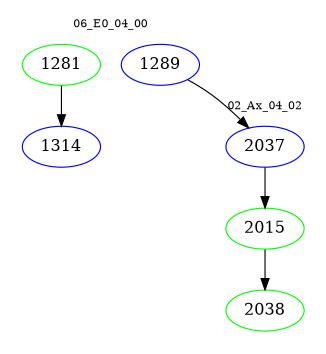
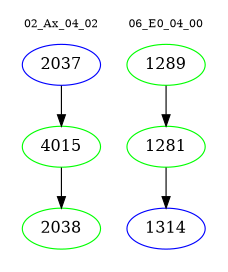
node "1289": color blue -> green
edge "1289" -> "2037": now "1289" -> "1281"
node "2015": label "2015" -> "4015"
